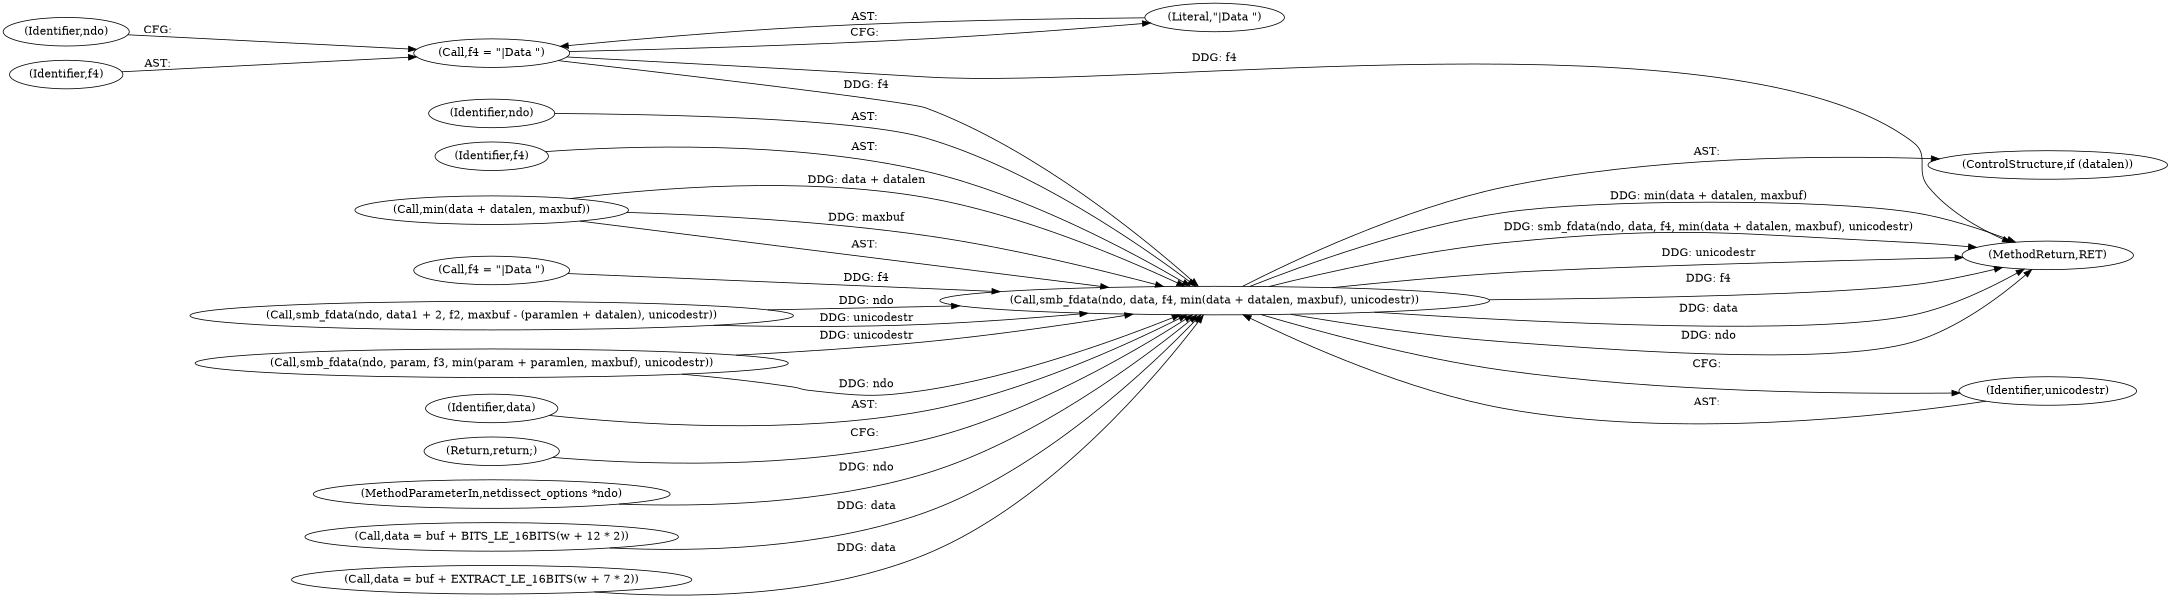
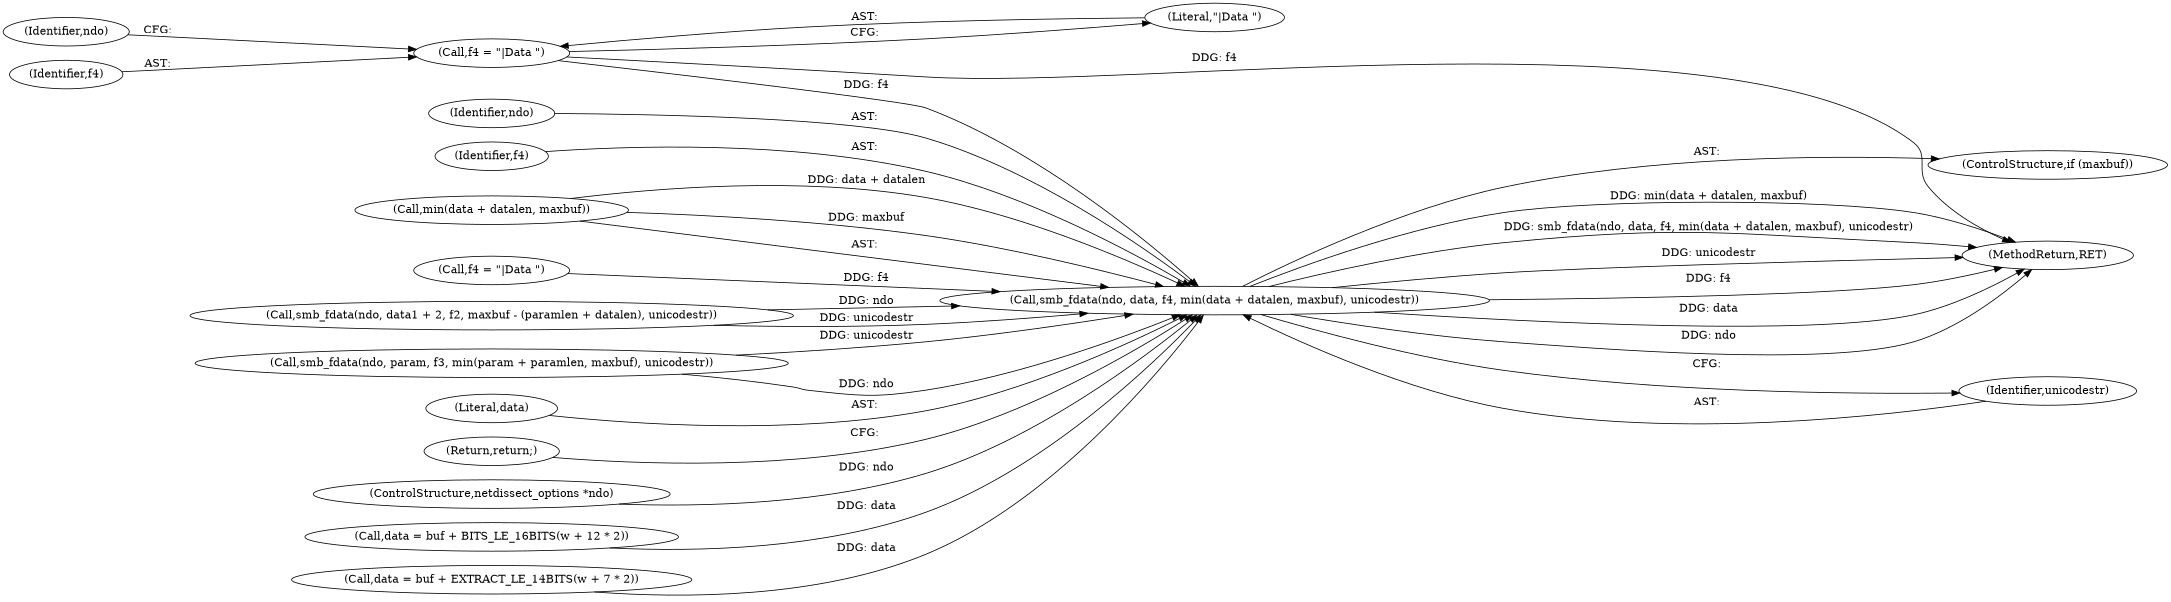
node "(ControlStructure,if (datalen))": label "(ControlStructure,if (datalen))" -> "(ControlStructure,if (maxbuf))"
node "(Identifier,data)": label "(Identifier,data)" -> "(Literal,data)"
node "(MethodParameterIn,netdissect_options *ndo)": label "(MethodParameterIn,netdissect_options *ndo)" -> "(ControlStructure,netdissect_options *ndo)"
node "(Call,data = buf + EXTRACT_LE_16BITS(w + 7 * 2))": label "(Call,data = buf + EXTRACT_LE_16BITS(w + 7 * 2))" -> "(Call,data = buf + EXTRACT_LE_14BITS(w + 7 * 2))"
